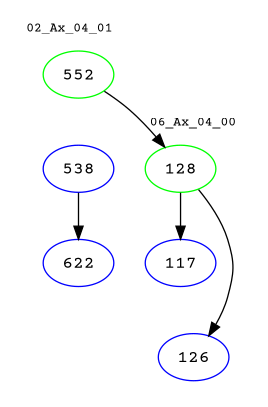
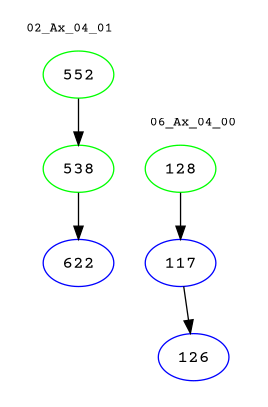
edge "552" -> "128": now "552" -> "538"
node "538": color blue -> green
edge "128" -> "126": now "117" -> "126"
